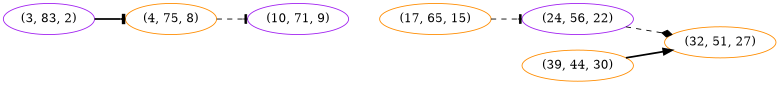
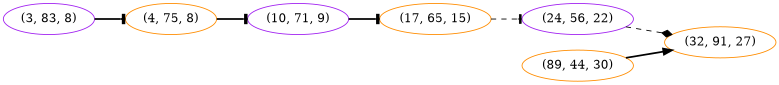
node "(3, 83, 2)": label "(3, 83, 2)" -> "(3, 83, 8)"
edge "(4, 75, 8)" -> "(10, 71, 9)": style dashed -> bold
edge "(10, 71, 9)" -> "(17, 65, 15)": added
node "(32, 51, 27)": label "(32, 51, 27)" -> "(32, 91, 27)"
node "(39, 44, 30)": label "(39, 44, 30)" -> "(89, 44, 30)"
